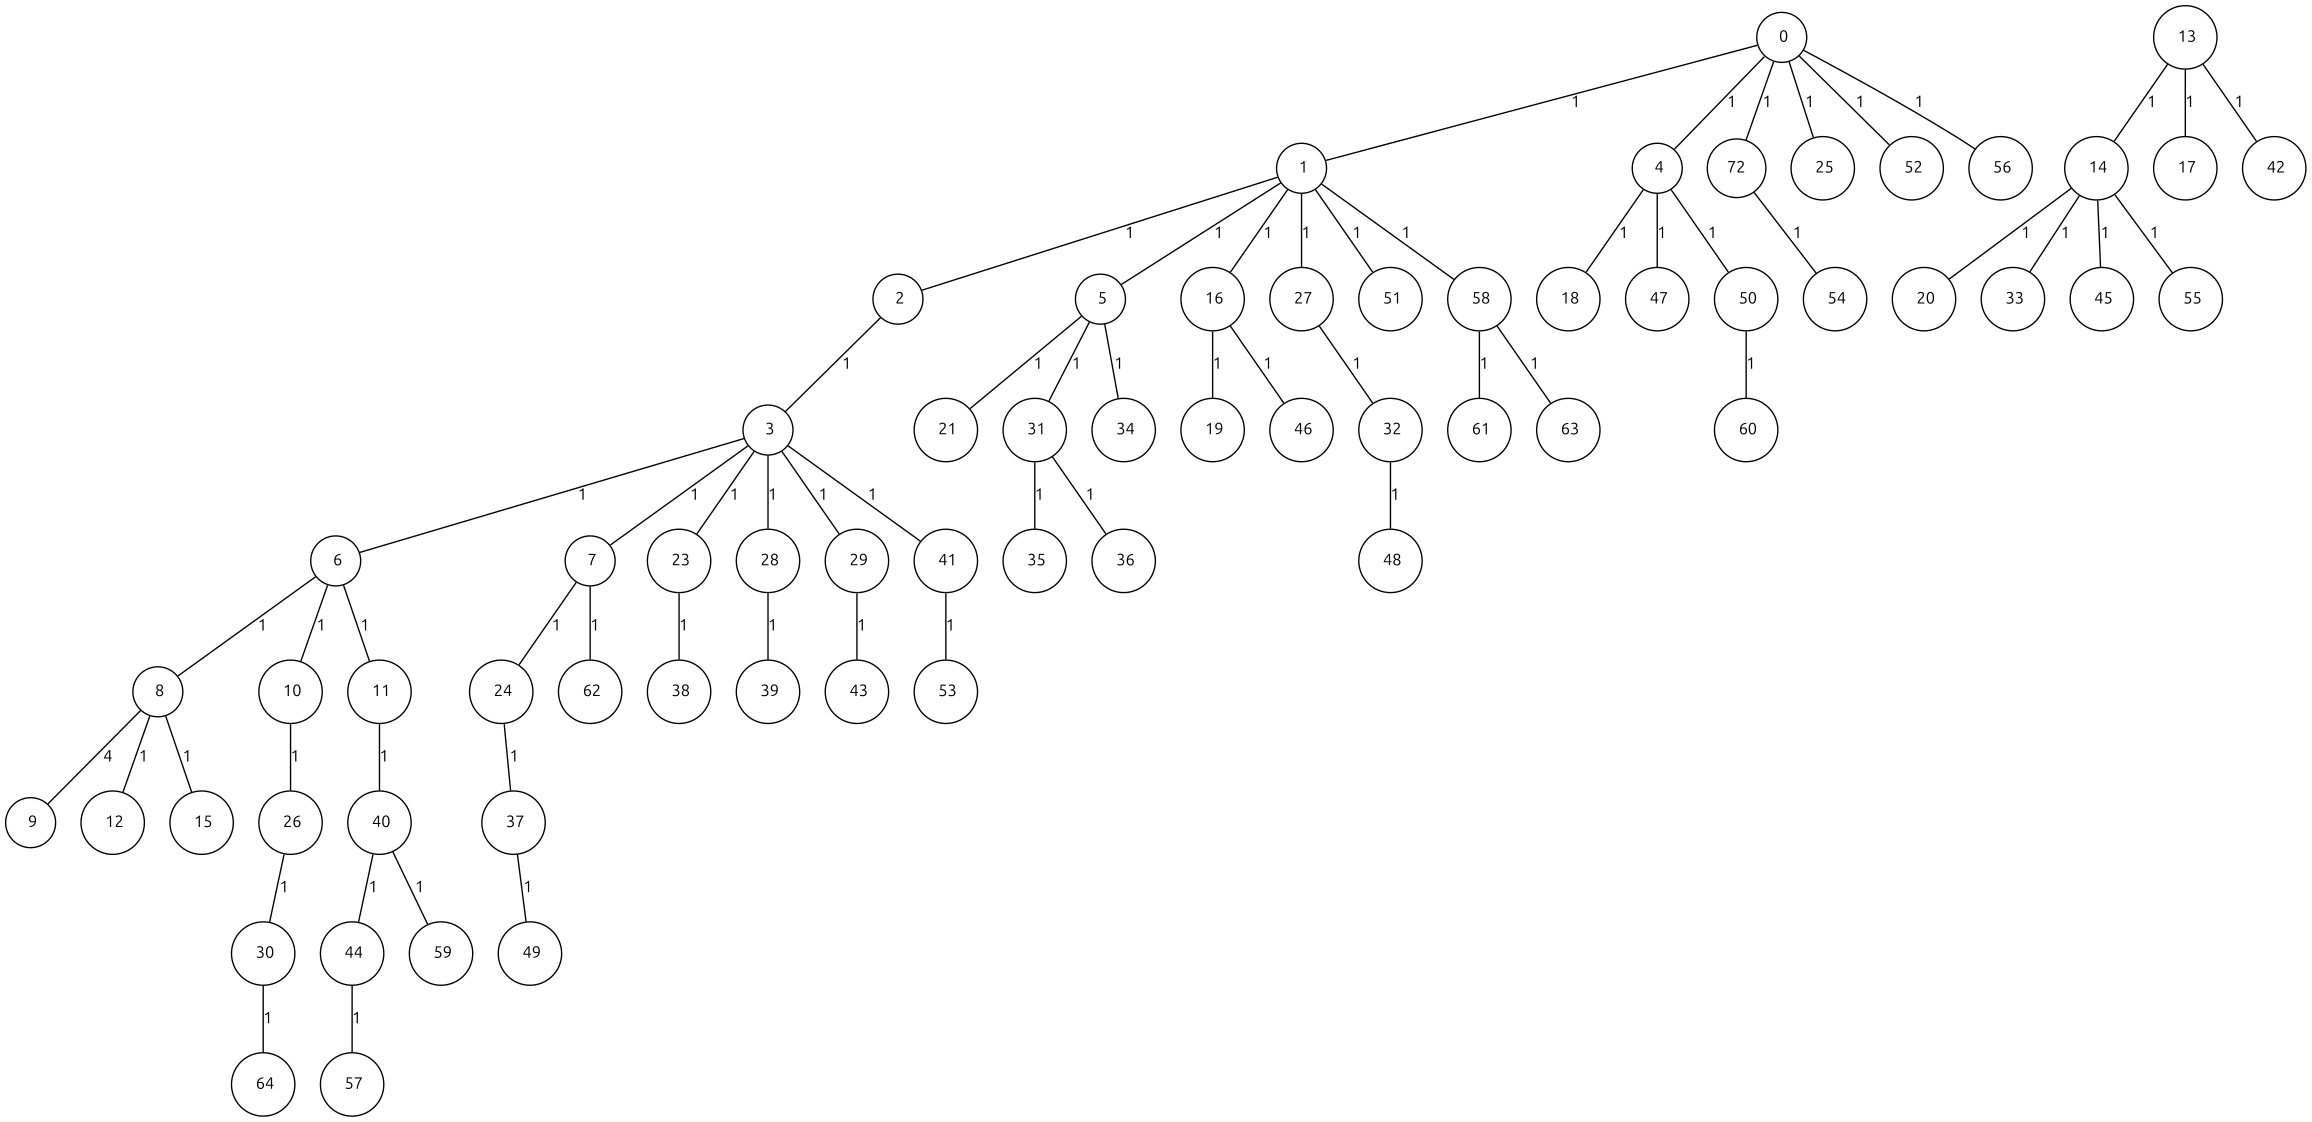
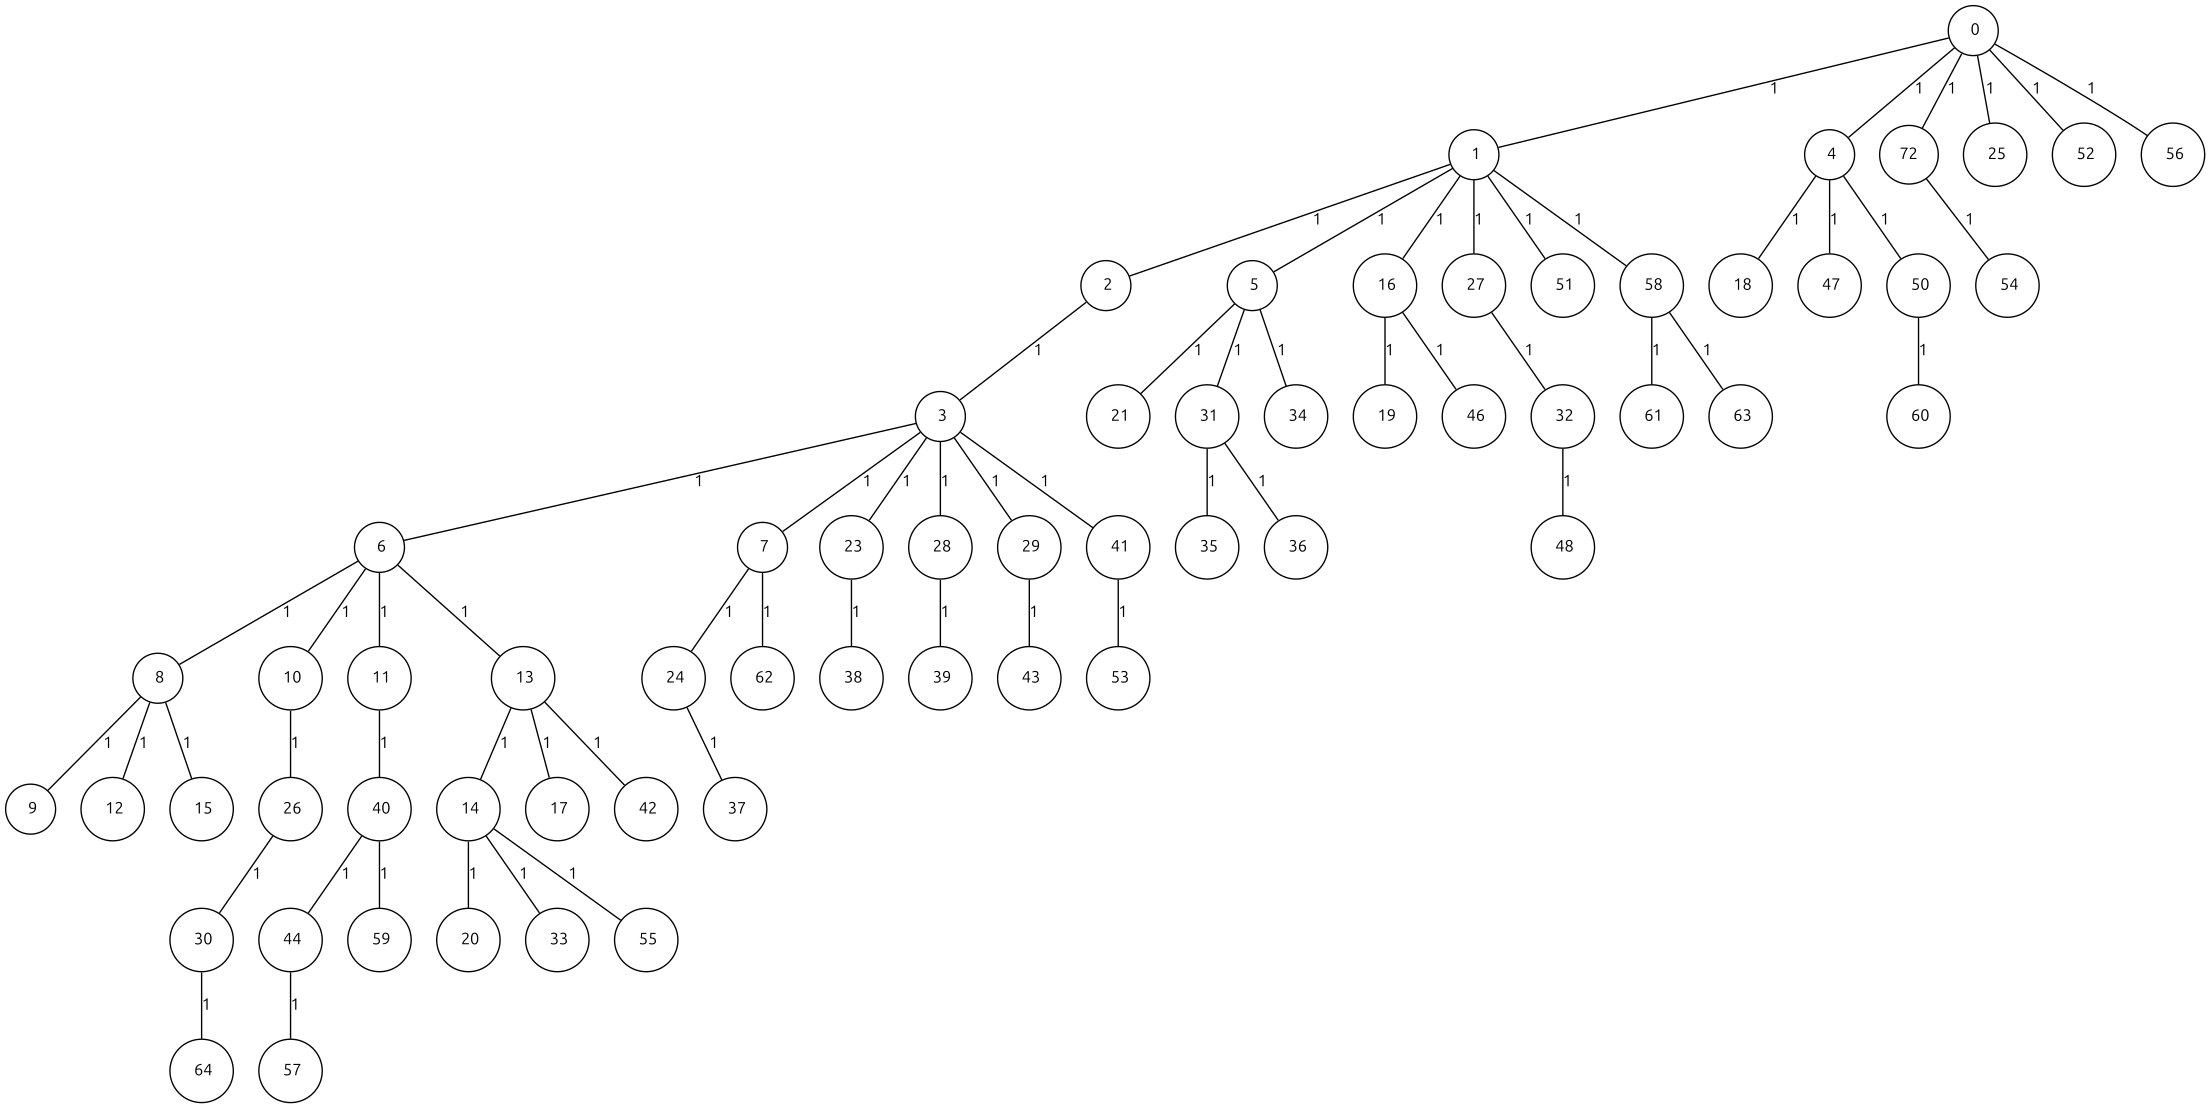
node "45": removed
edge "6" -- "13": added, label "1"
edge "8" -- "9": label "4" -> "1"
node "49": removed
